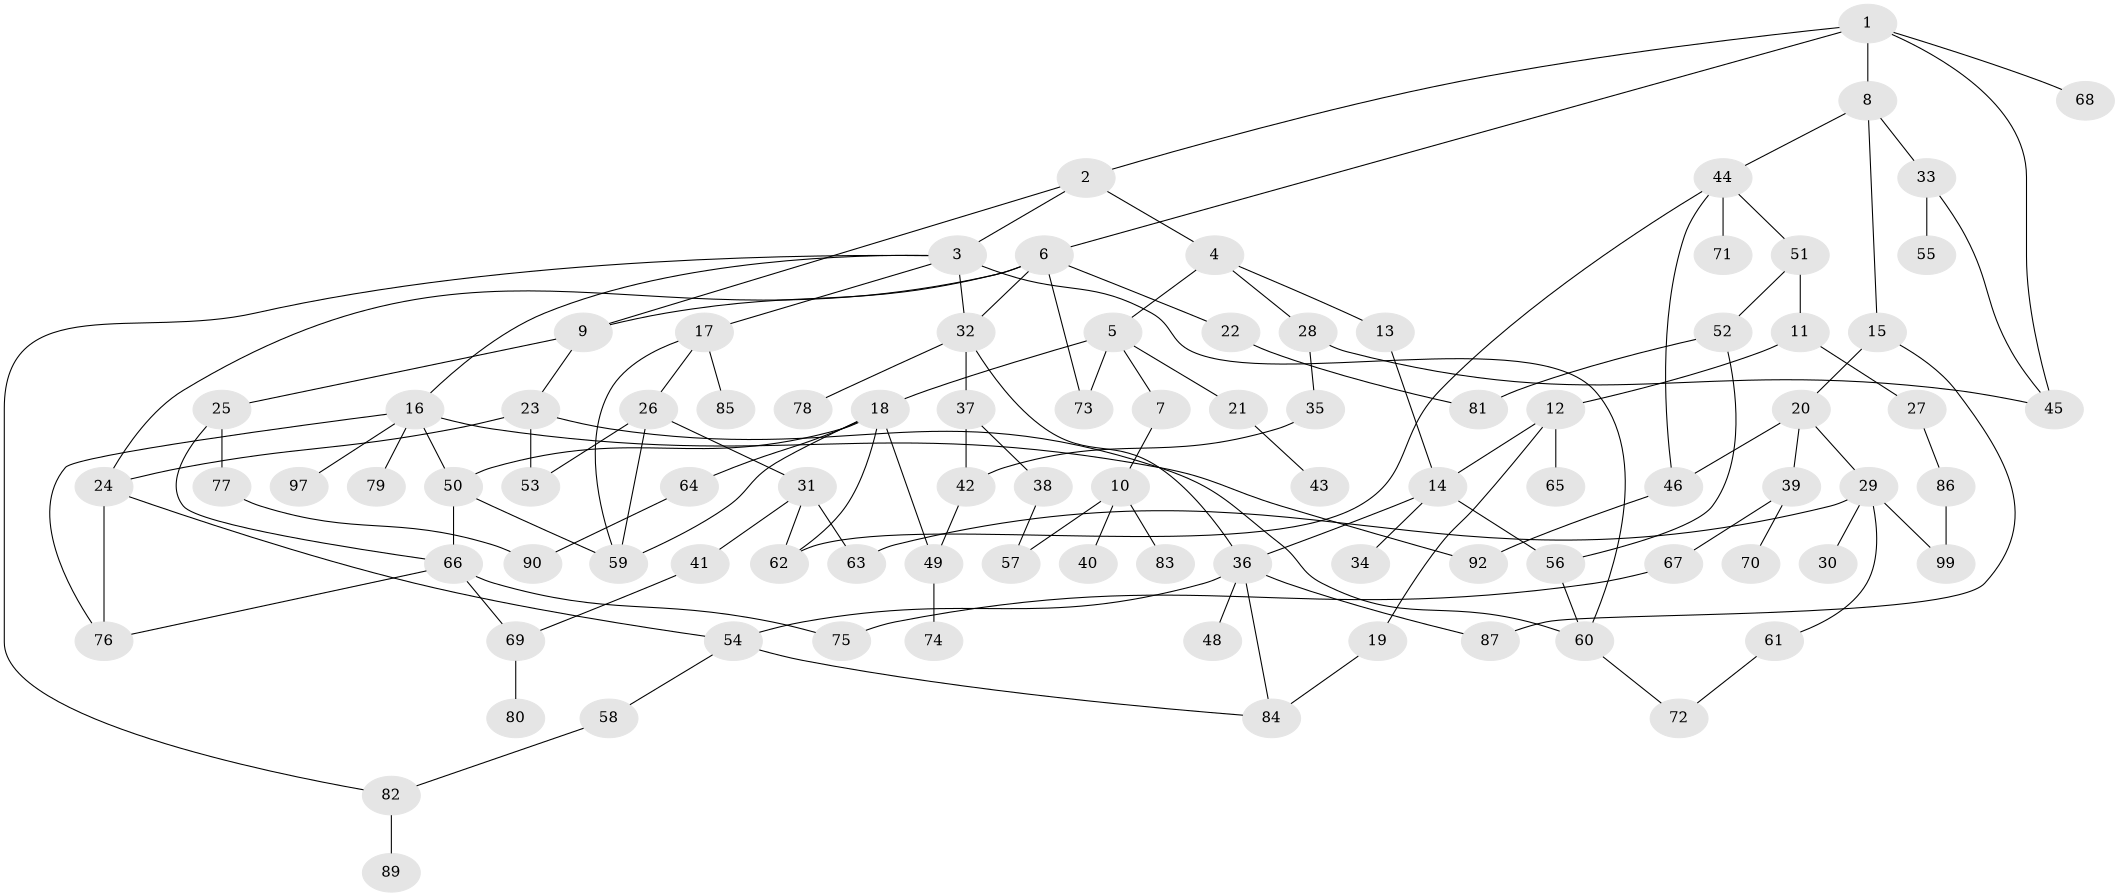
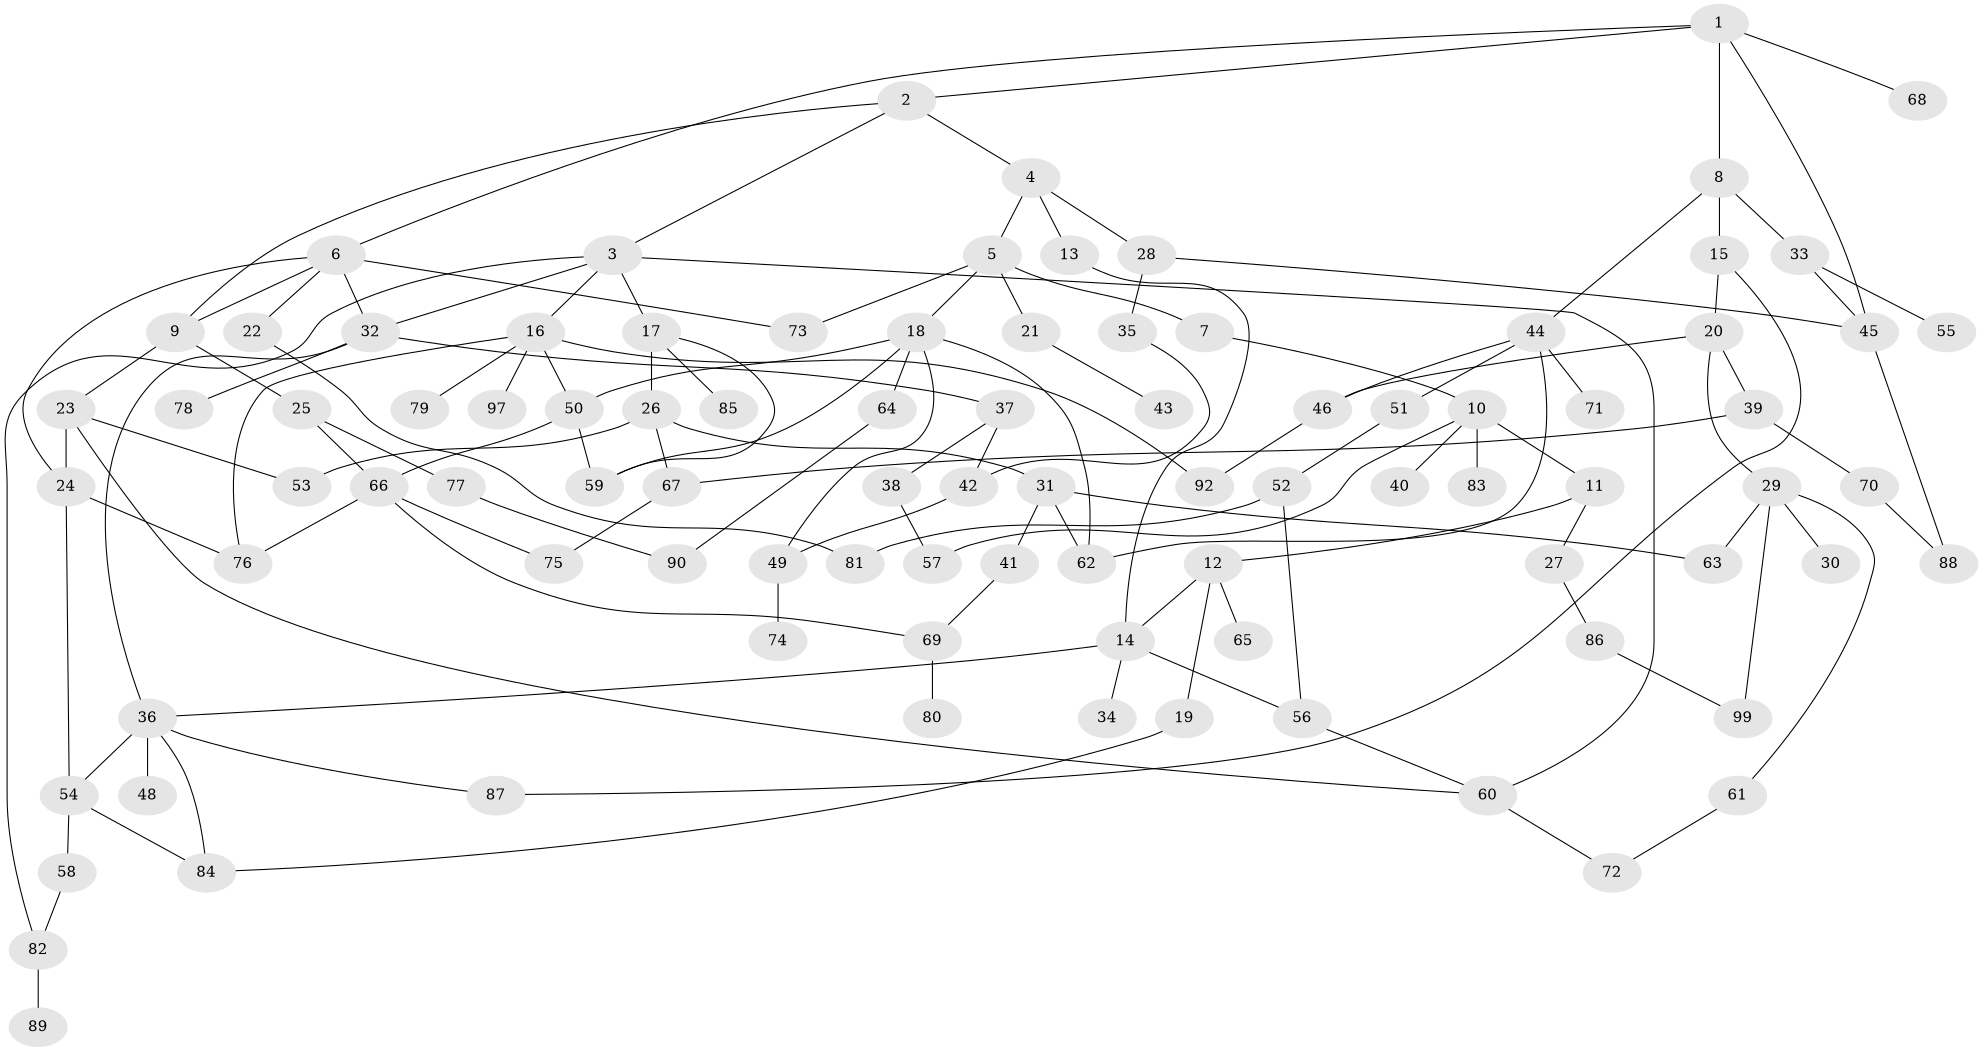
edge "51" -- "11": now "10" -- "11"
edge "26" -- "59": now "26" -- "67"
node "88": added
